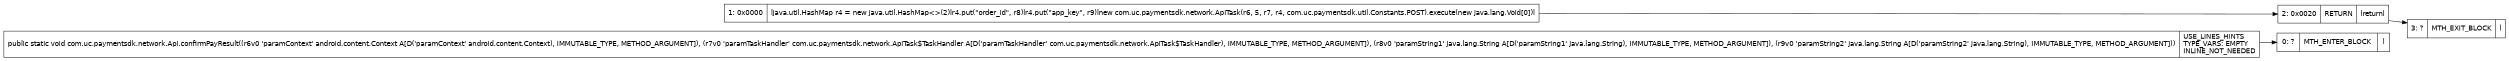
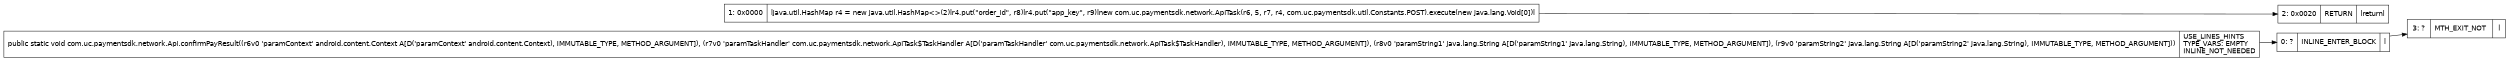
edge "2: 0x0020" -> "3: ?": now "0: ?" -> "3: ?"
node "3: ?": text "MTH_EXIT_BLOCK" -> "MTH_EXIT_NOT"
node "0: ?": text "MTH_ENTER_BLOCK" -> "INLINE_ENTER_BLOCK"
